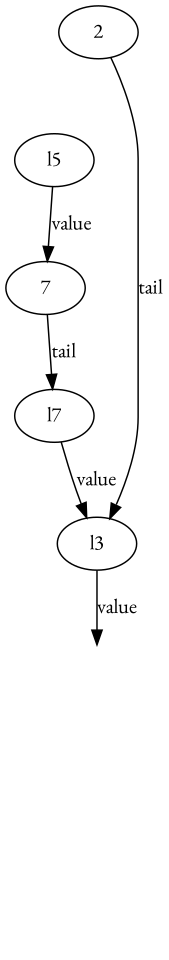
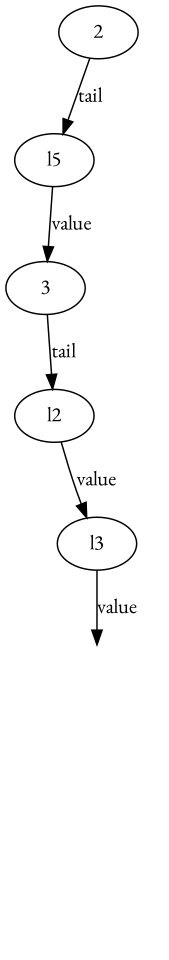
edge "2" -> "l3": now "2" -> "l5"
node "7": label "7" -> "3"
node "l7": label "l7" -> "l2"
